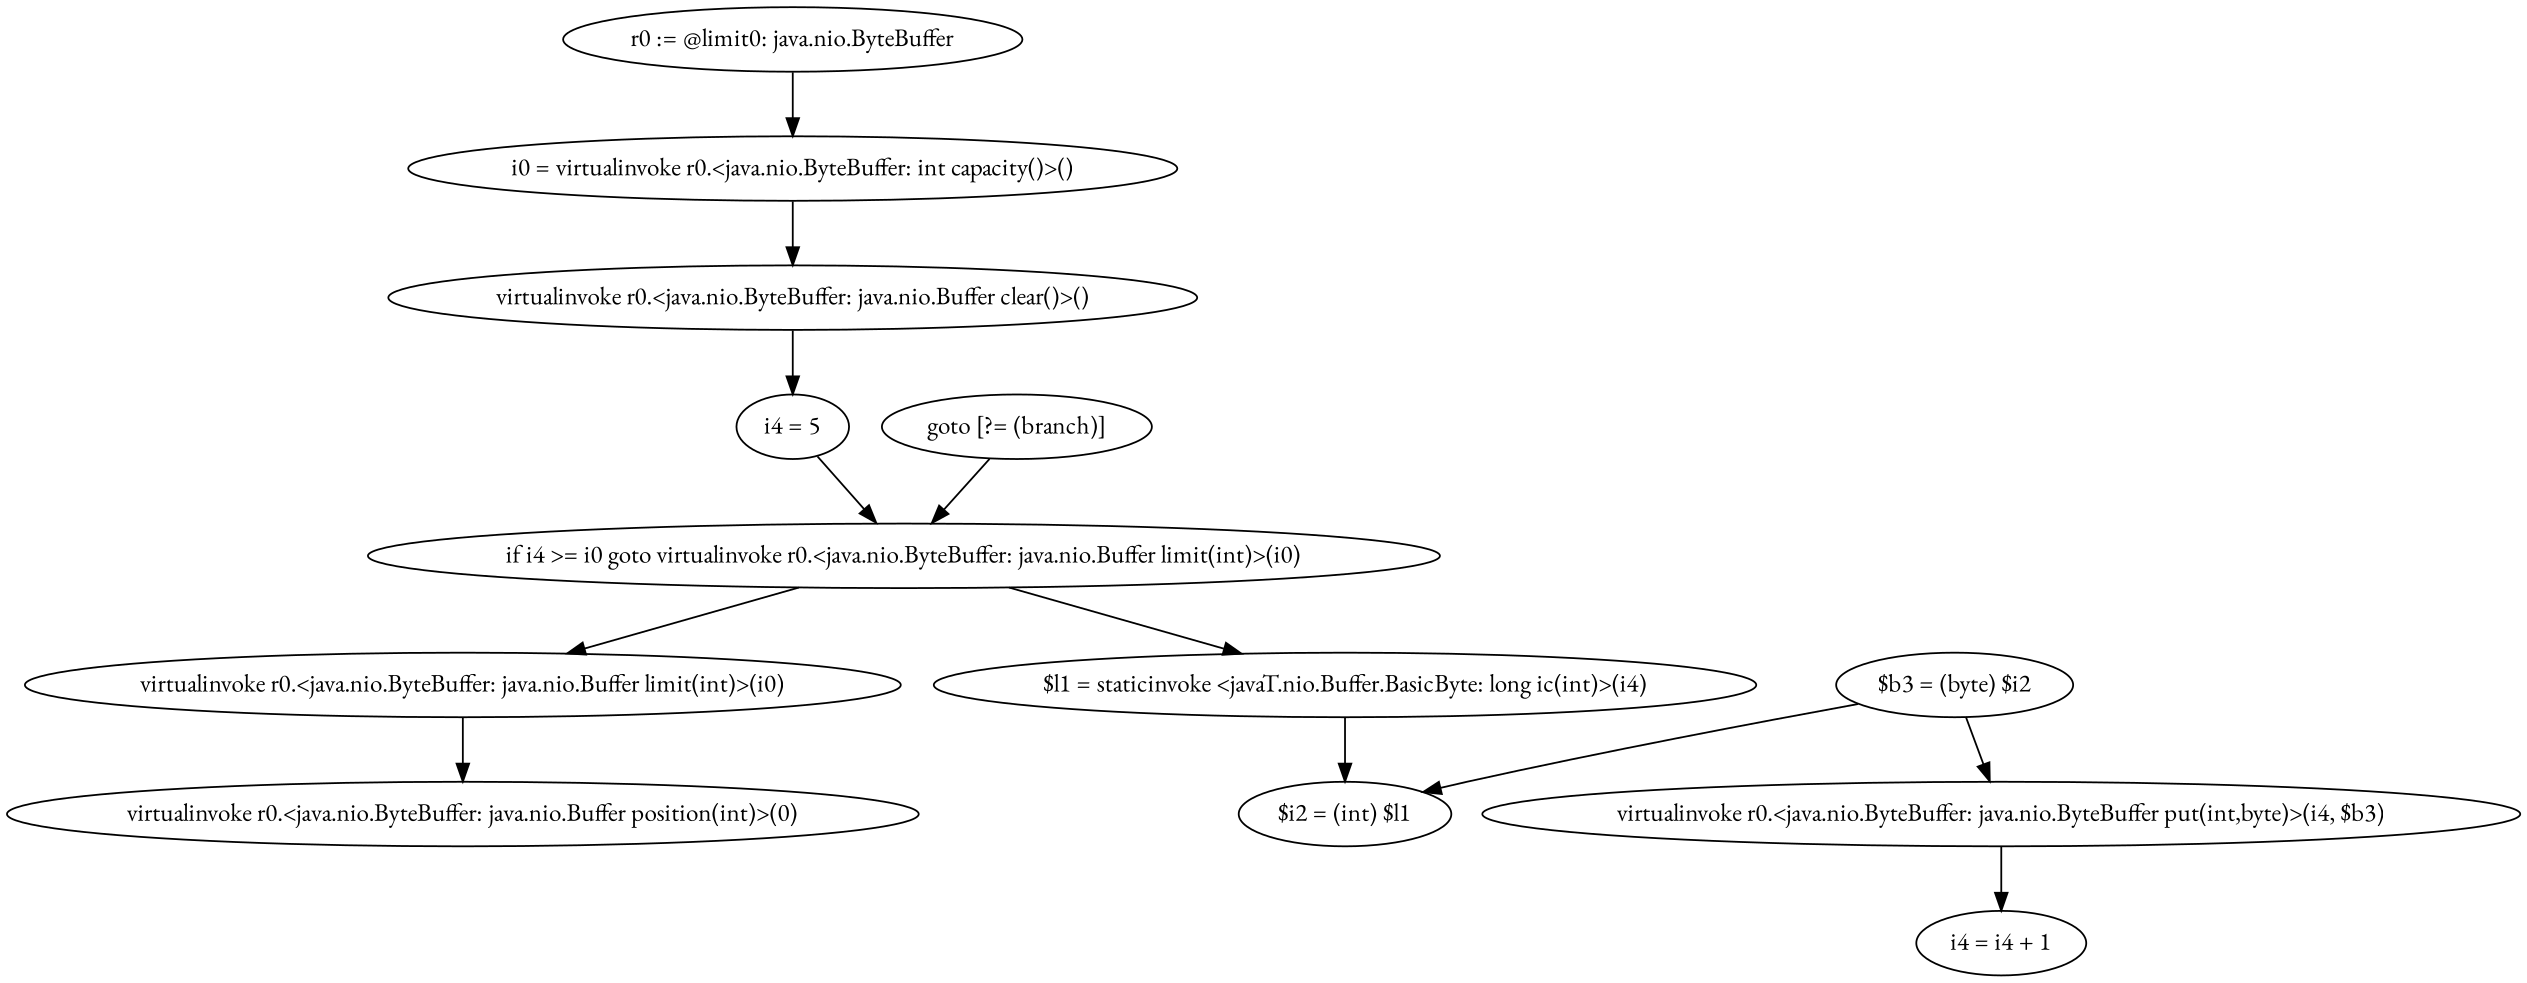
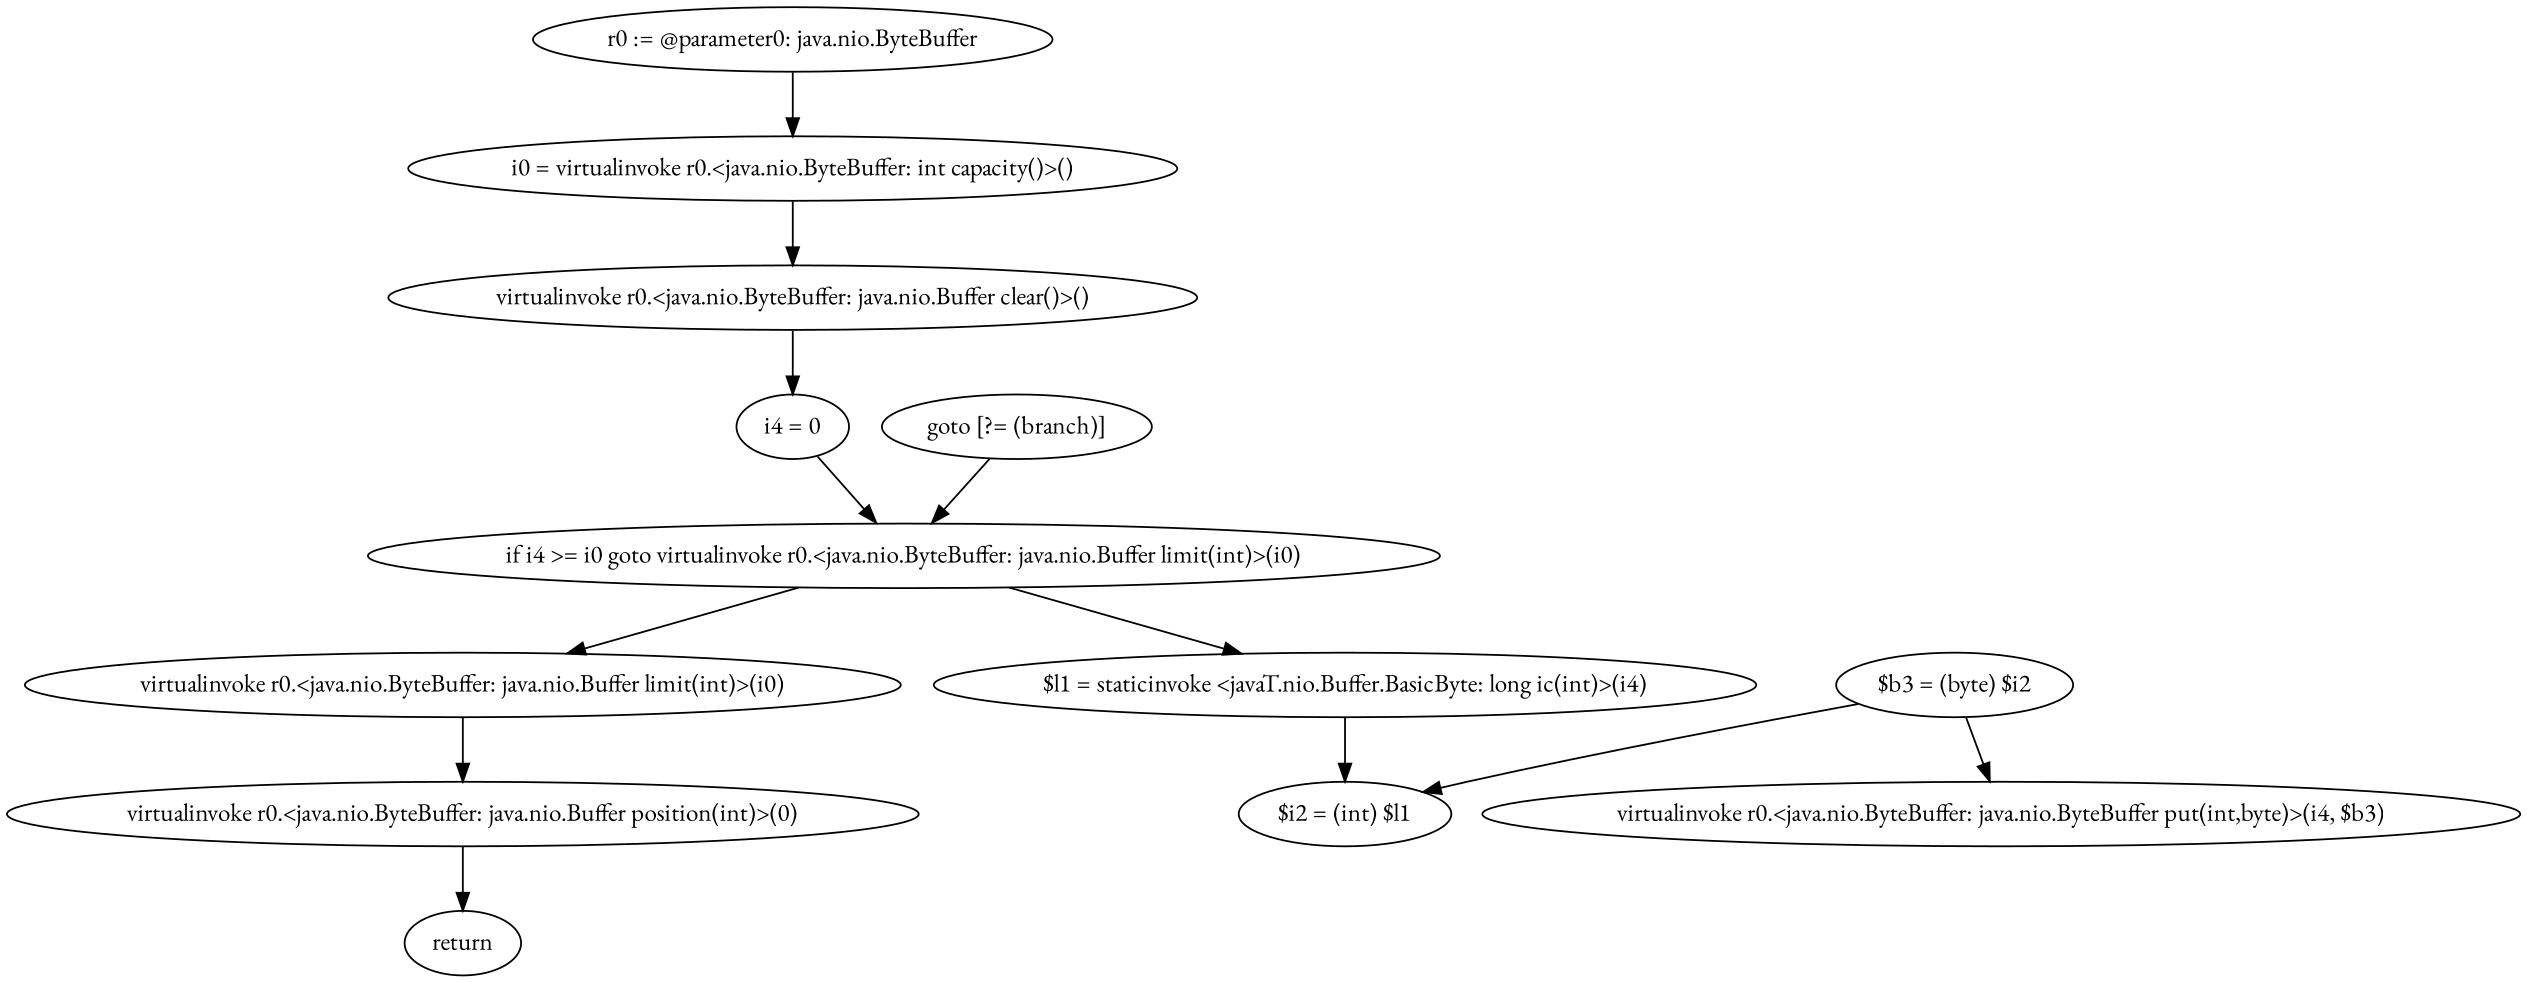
node "r0 := @limit0: java.nio.ByteBuffer": label "r0 := @limit0: java.nio.ByteBuffer" -> "r0 := @parameter0: java.nio.ByteBuffer"
node "i4 = 5": label "i4 = 5" -> "i4 = 0"
node "return": added
node "i4 = i4 + 1": removed
